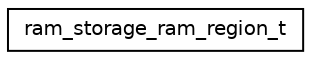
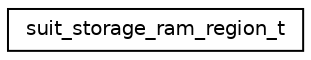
node "ram_storage_ram_region_t": label "ram_storage_ram_region_t" -> "suit_storage_ram_region_t"
